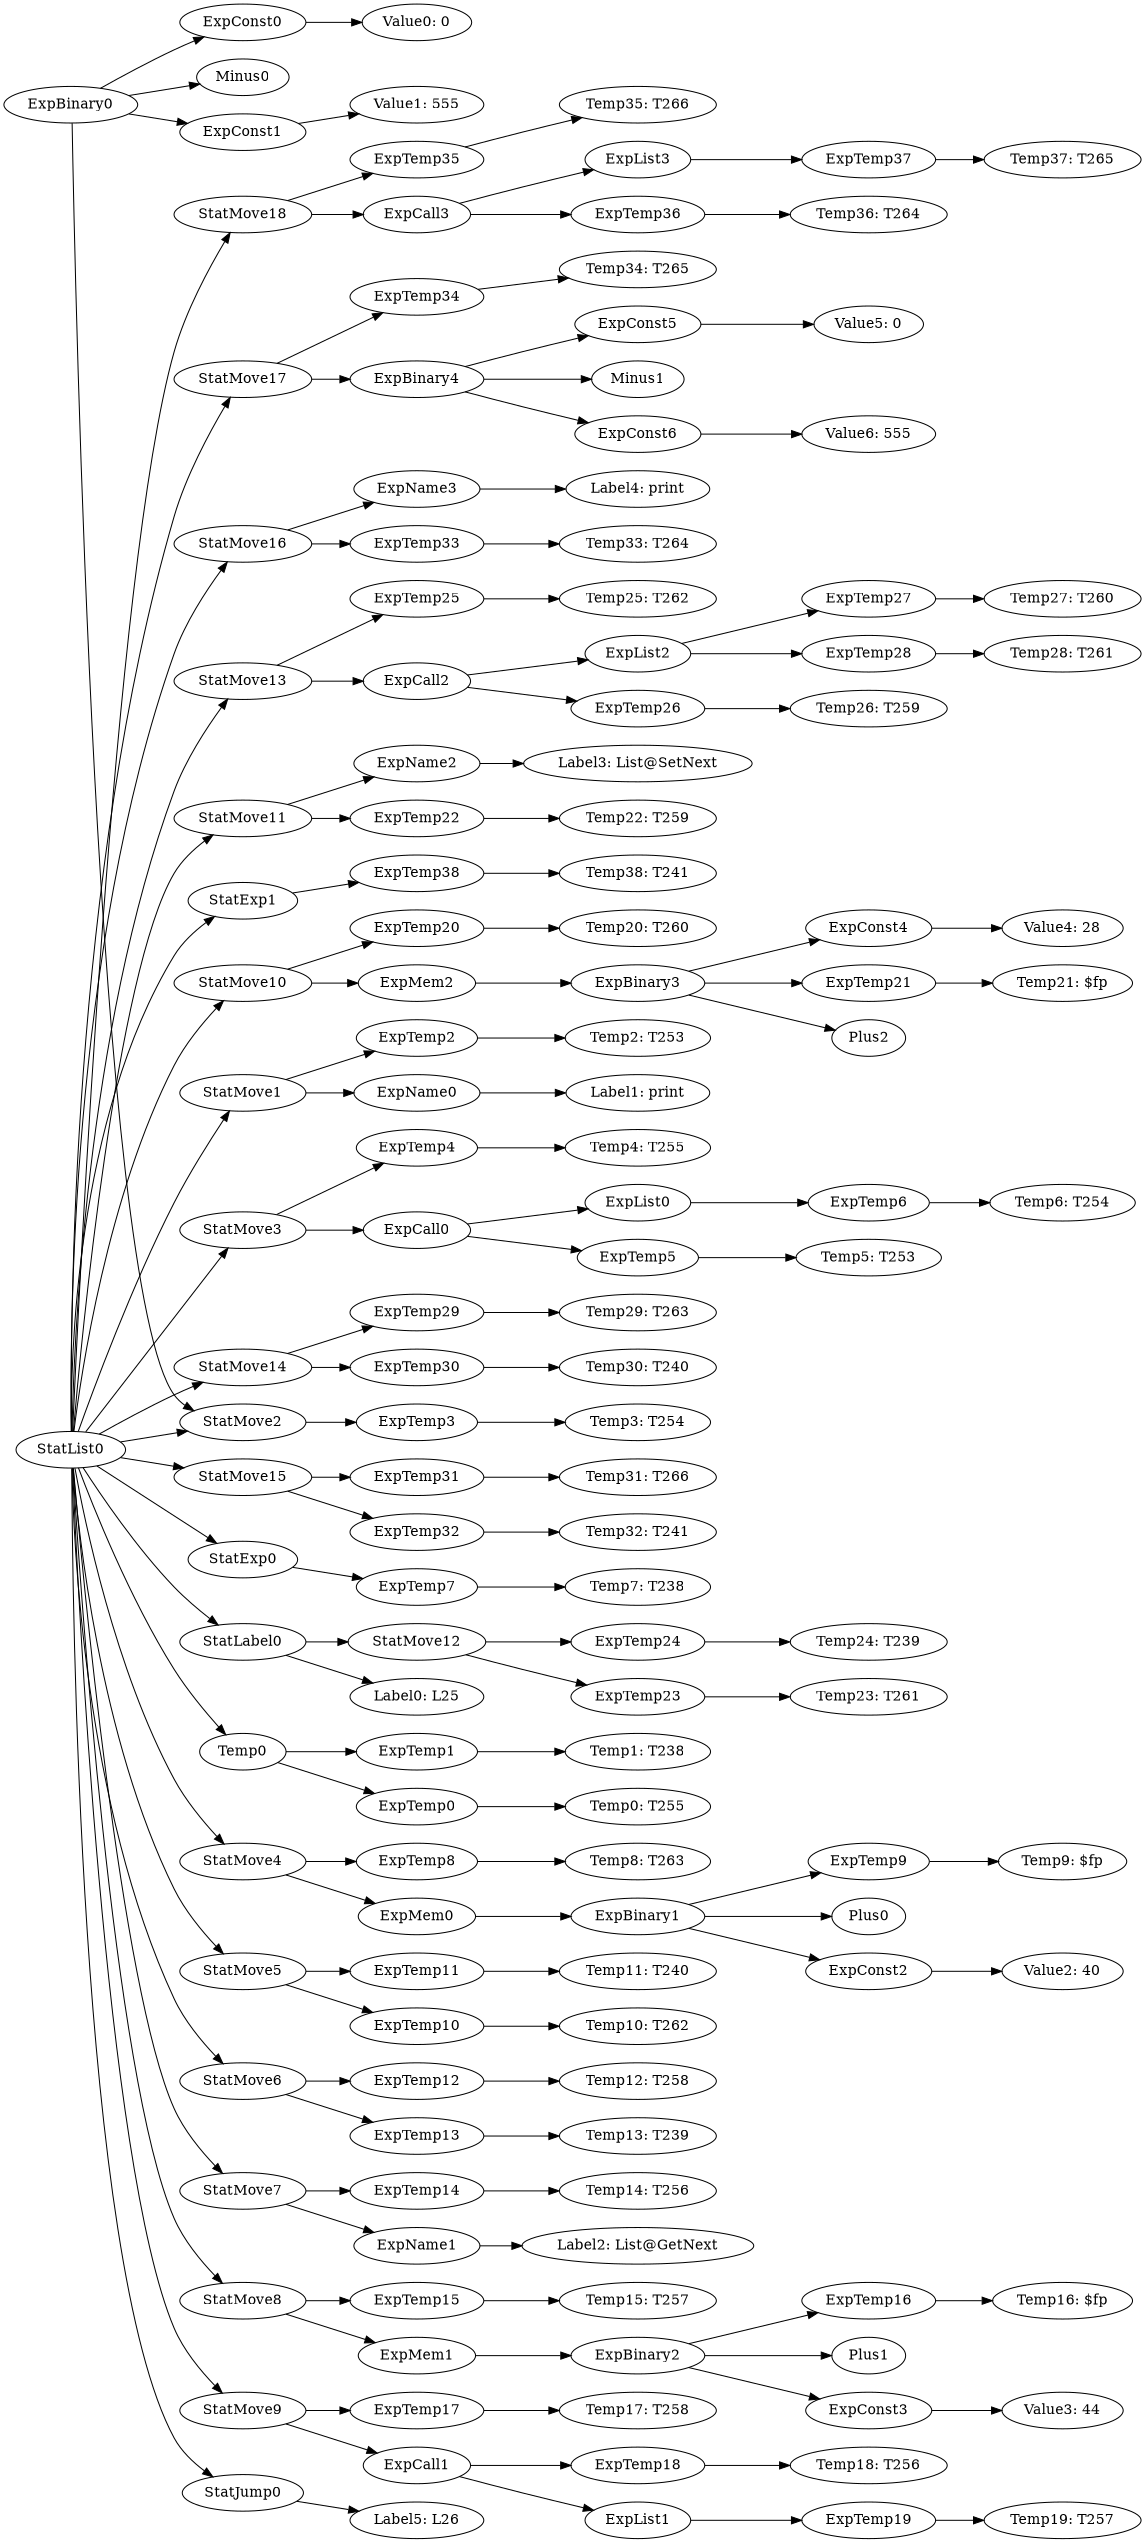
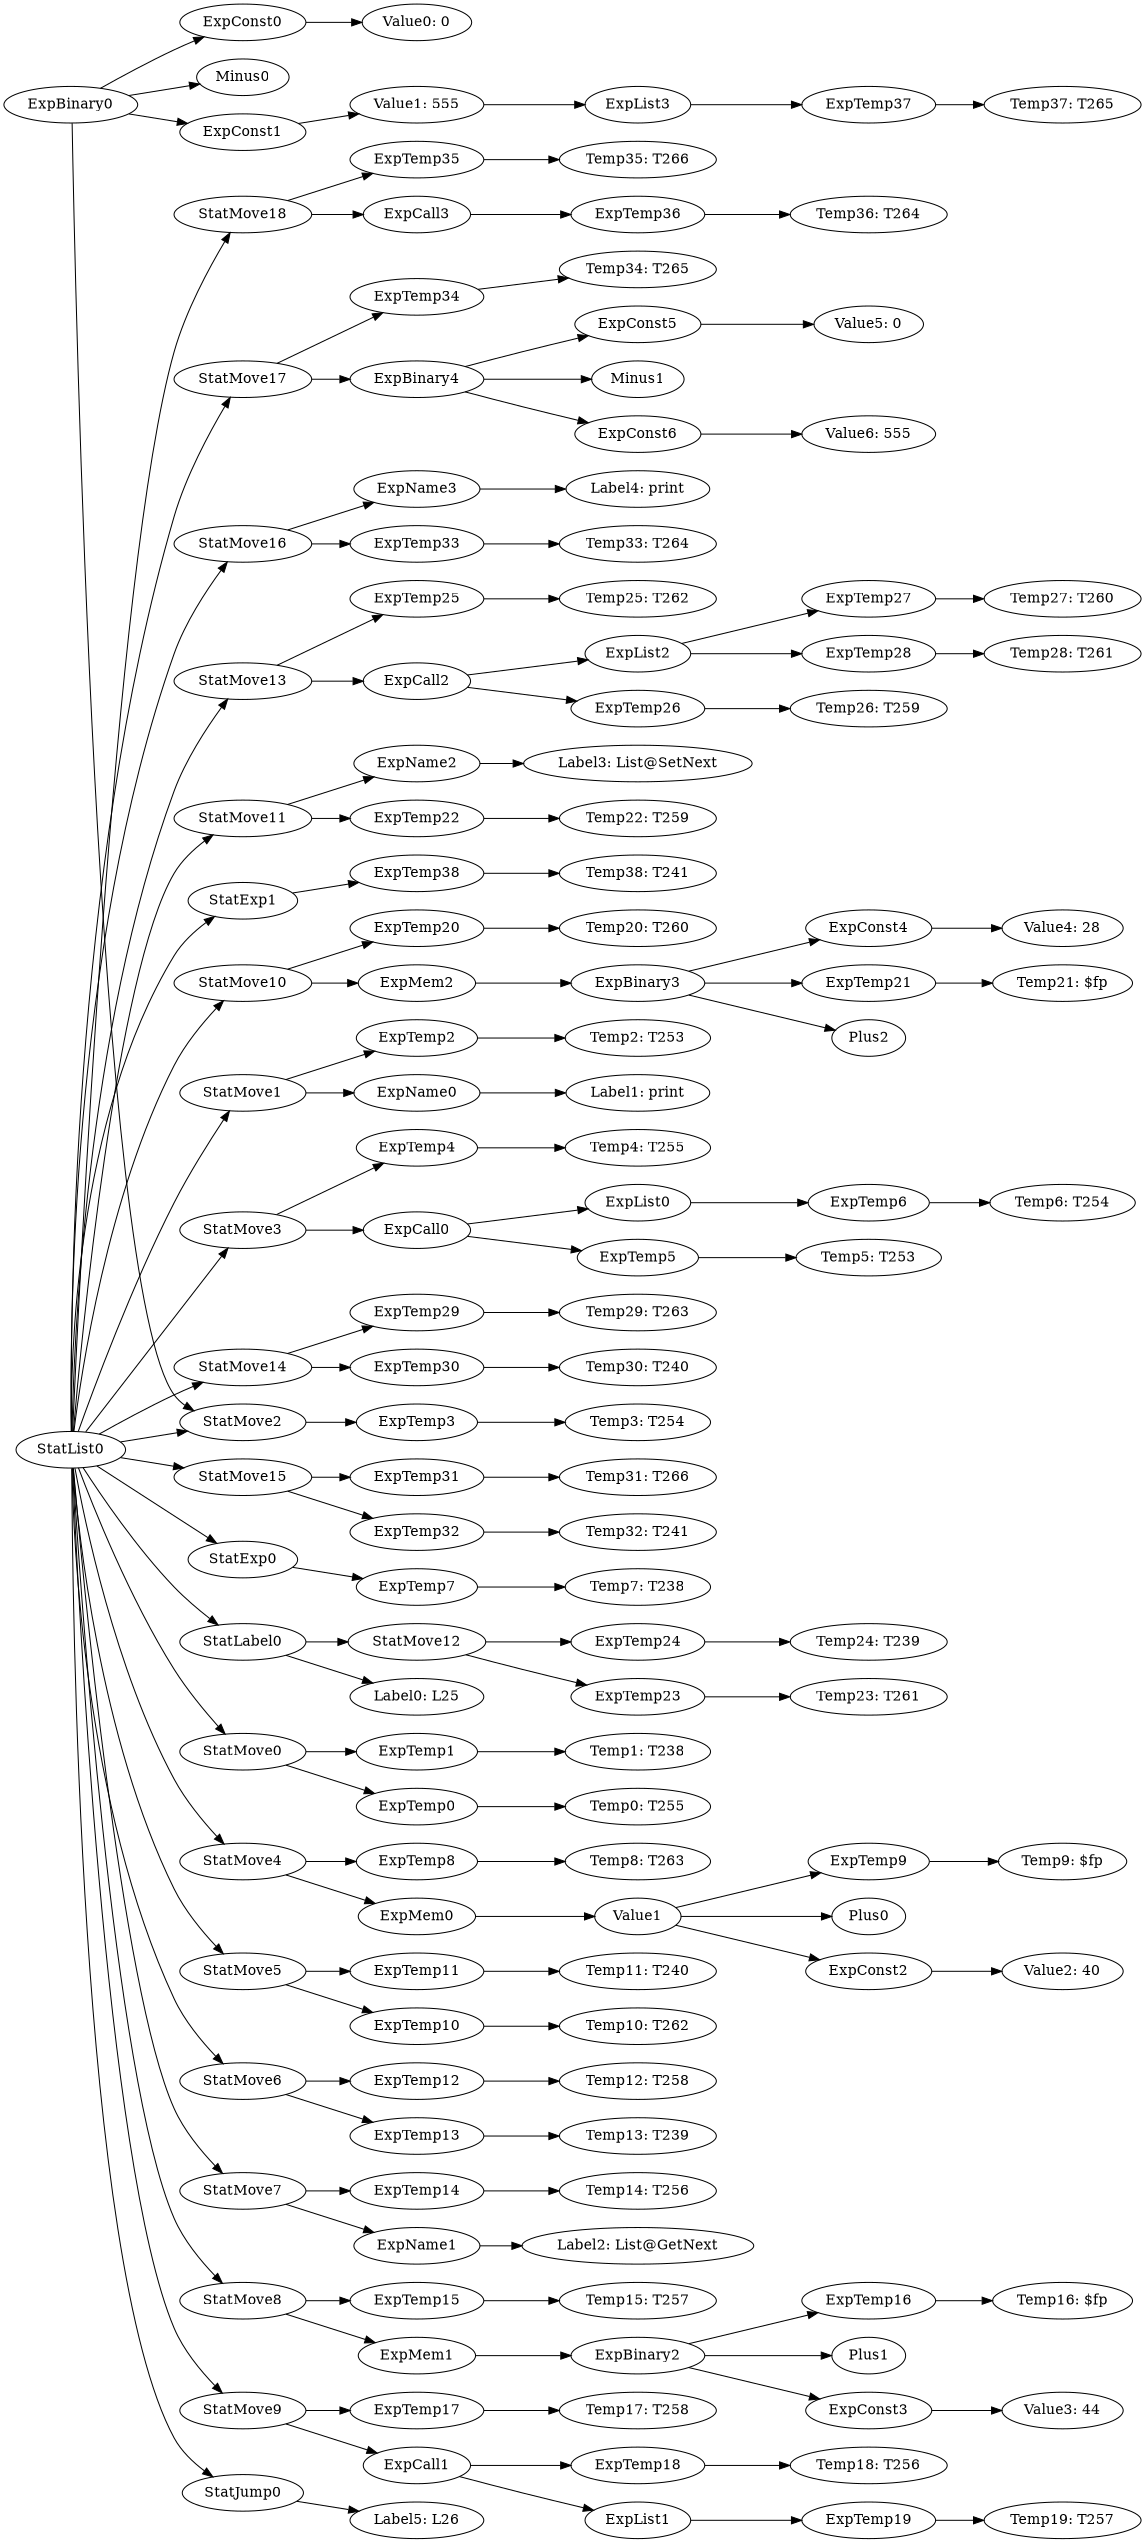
edge "ExpCall3" -> "ExpList3": now "Value1: 555" -> "ExpList3"
node "Temp0": label "Temp0" -> "StatMove0"
node "ExpBinary1": label "ExpBinary1" -> "Value1"
